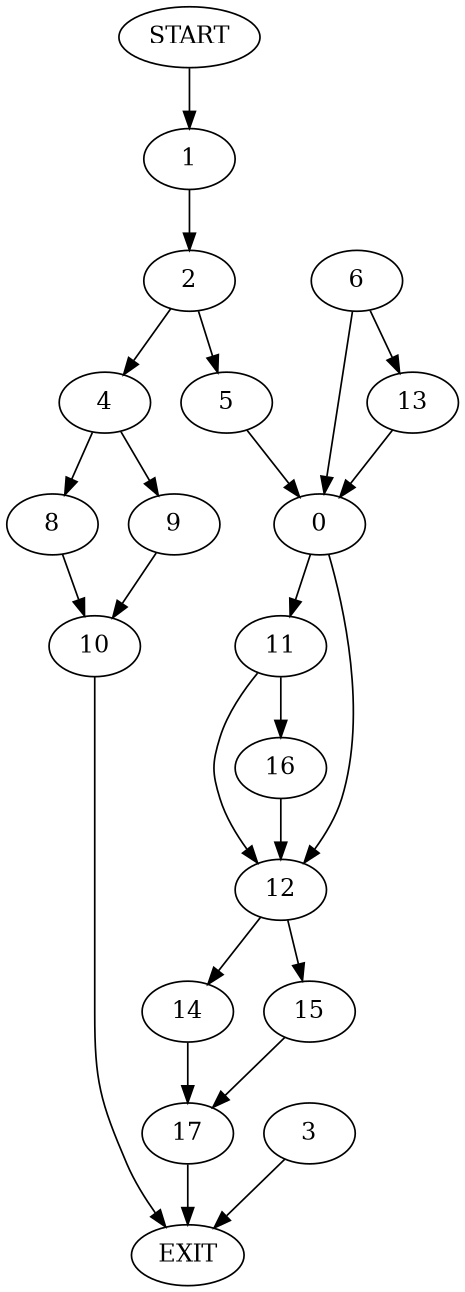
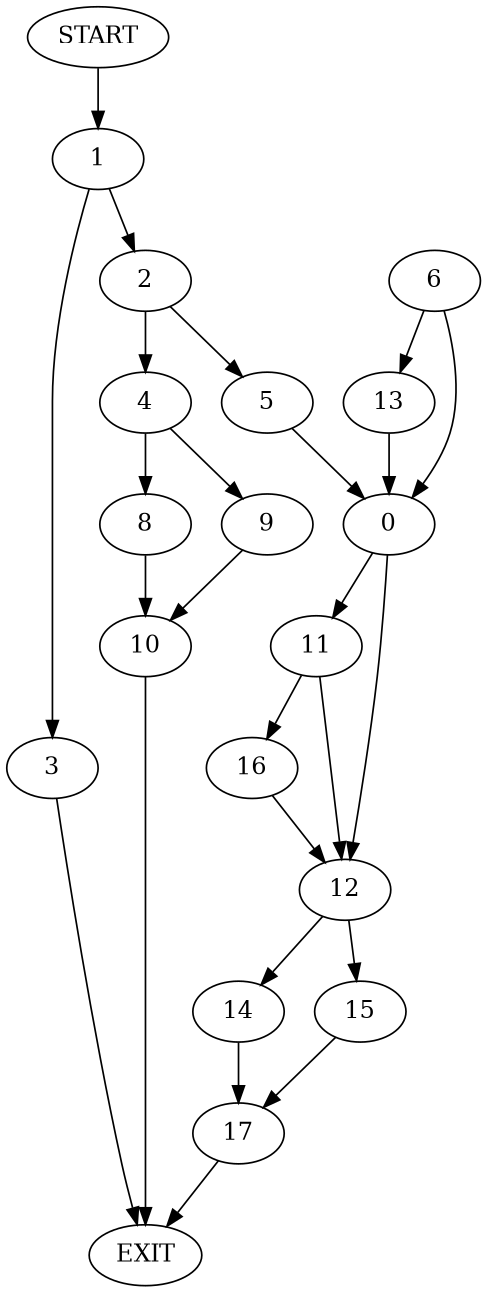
edge "1" -> "3": added
